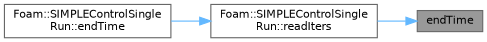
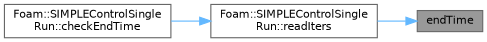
node "Foam::SIMPLEControlSingle Run::endTime": label "Foam::SIMPLEControlSingle Run::endTime" -> "Foam::SIMPLEControlSingle Run::checkEndTime"
